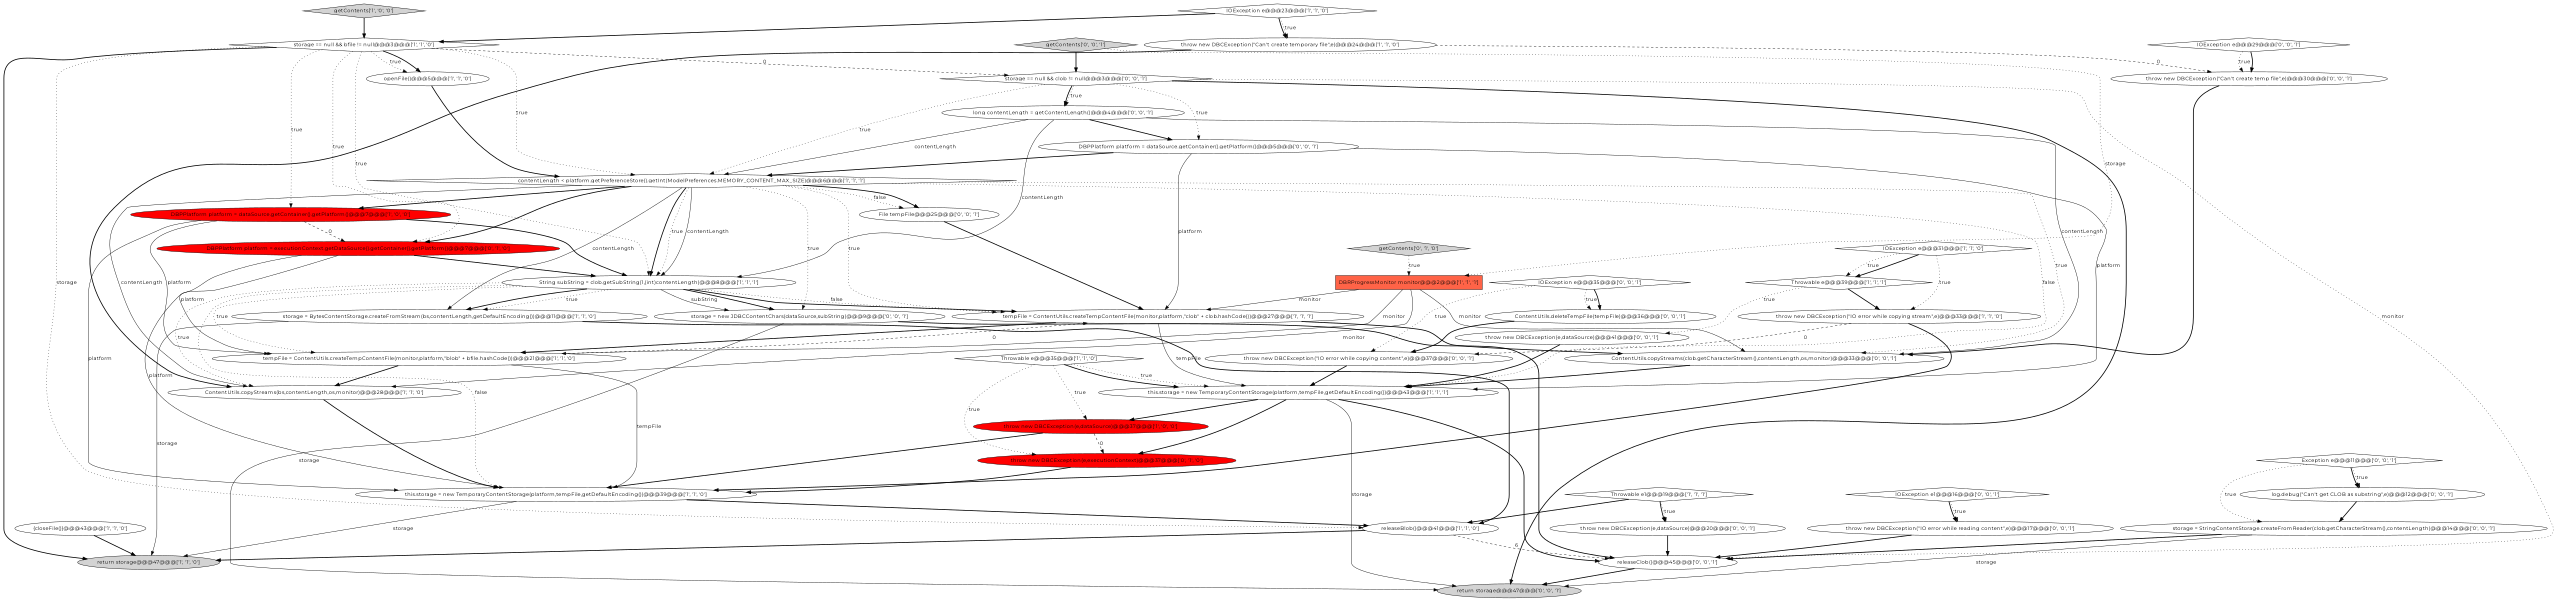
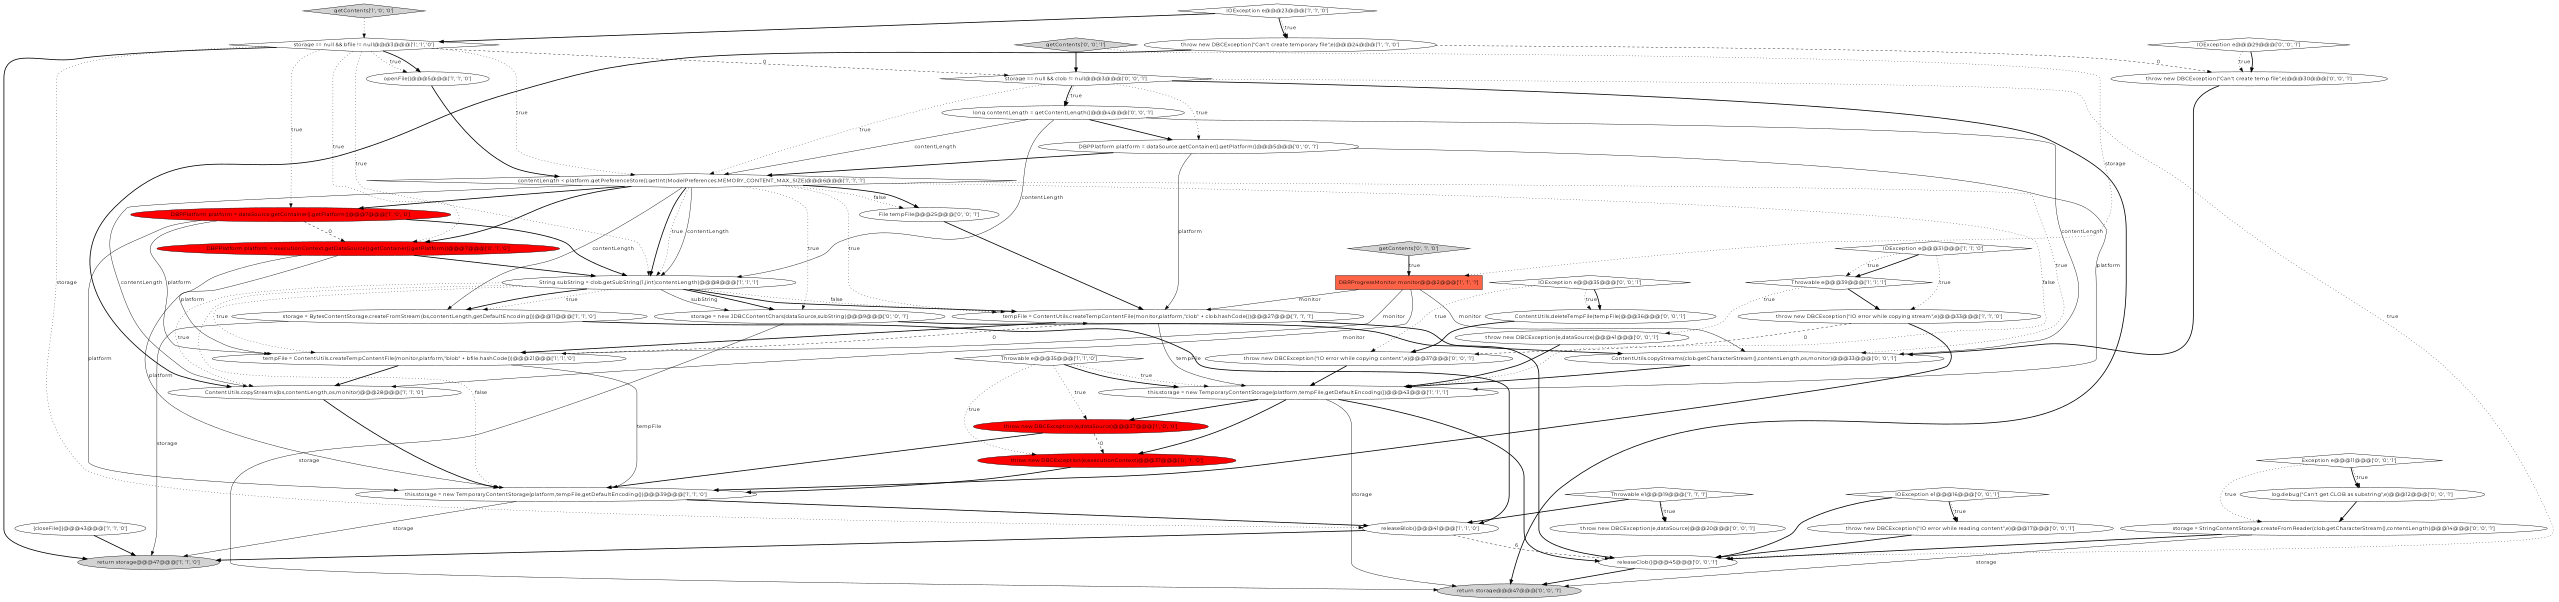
edge "getContents['1', '0', '0']" -> "storage == null && bfile != null@@@3@@@['1', '1', '0']": style bold -> dotted
edge "getContents['0', '1', '0']" -> "DBRProgressMonitor monitor@@@2@@@['1', '1', '1']": style dotted -> bold
edge "storage == null && clob != null@@@3@@@['0', '0', '1']" -> "releaseClob()@@@45@@@['0', '0', '1']": label "monitor" -> "true"
edge "throw new DBCException(e,dataSource)@@@20@@@['0', '0', '1']" -> "releaseClob()@@@45@@@['0', '0', '1']": now "IOException e1@@@16@@@['0', '0', '1']" -> "releaseClob()@@@45@@@['0', '0', '1']"
